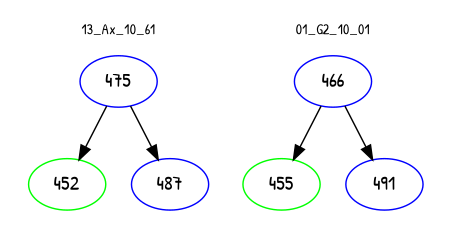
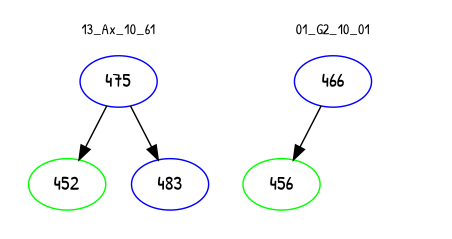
node "487": label "487" -> "483"
node "455": label "455" -> "456"
node "491": removed
